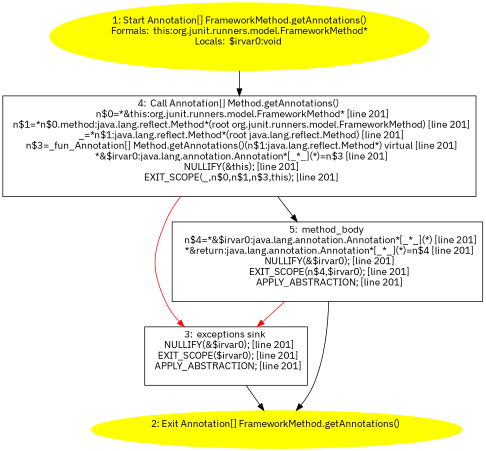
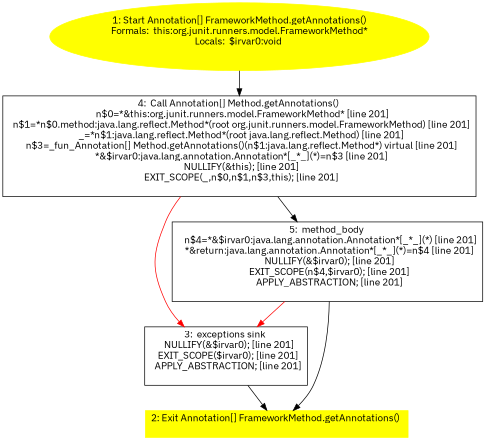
node "2: Exit Annotation[] FrameworkMethod.getAnnotations()": shape ellipse -> box
